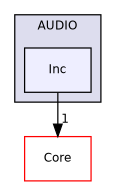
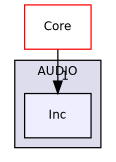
edge "Inc" -> "Core": reversed
